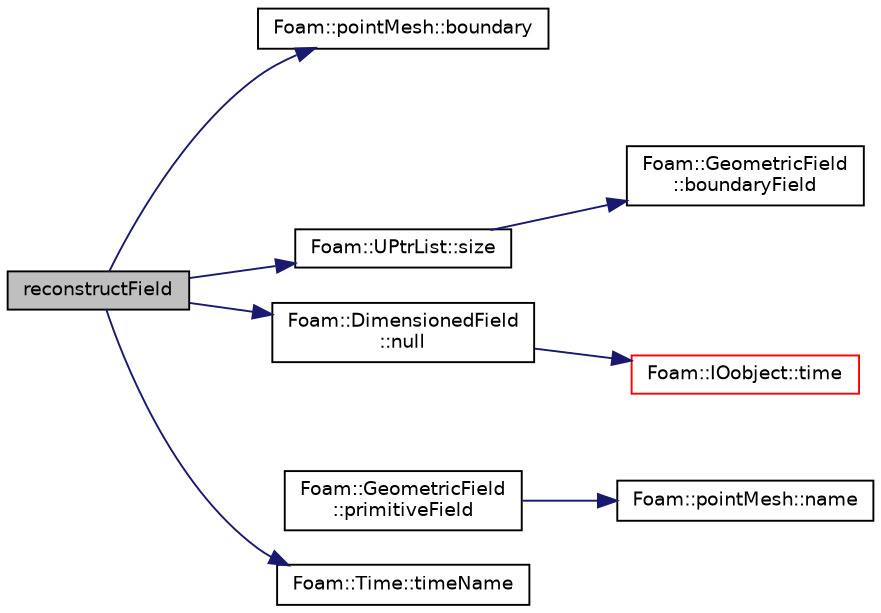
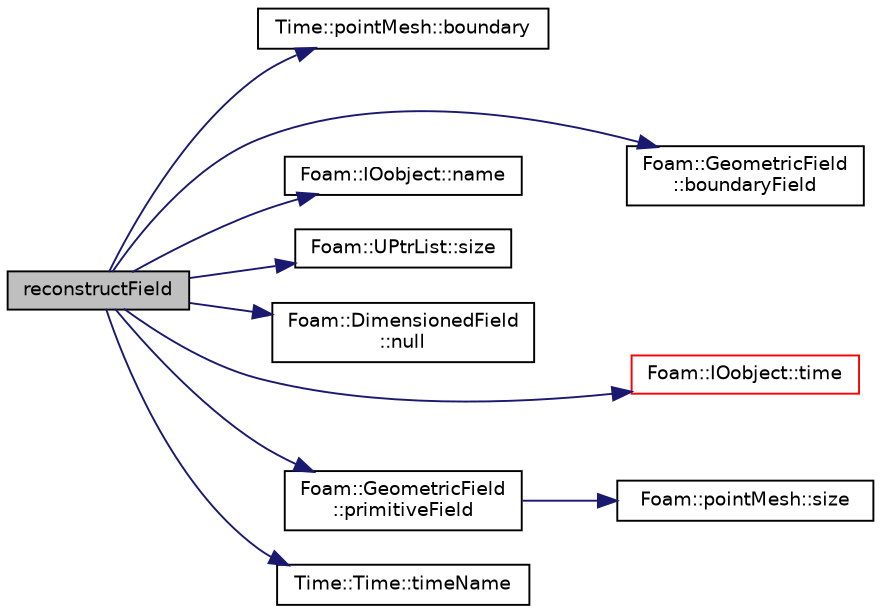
node "Foam::pointMesh::boundary": label "Foam::pointMesh::boundary" -> "Time::pointMesh::boundary"
node "Foam::IOobject::name": added
edge "Foam::UPtrList::size" -> "Foam::GeometricField ::boundaryField": now "reconstructField" -> "Foam::GeometricField ::boundaryField"
edge "Foam::DimensionedField ::null" -> "Foam::IOobject::time": now "reconstructField" -> "Foam::IOobject::time"
edge "reconstructField" -> "Foam::GeometricField ::primitiveField": added
node "Foam::pointMesh::name": label "Foam::pointMesh::name" -> "Foam::pointMesh::size"
node "Foam::Time::timeName": label "Foam::Time::timeName" -> "Time::Time::timeName"
